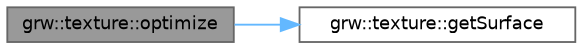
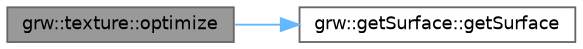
node "grw::texture::getSurface": label "grw::texture::getSurface" -> "grw::getSurface::getSurface"
